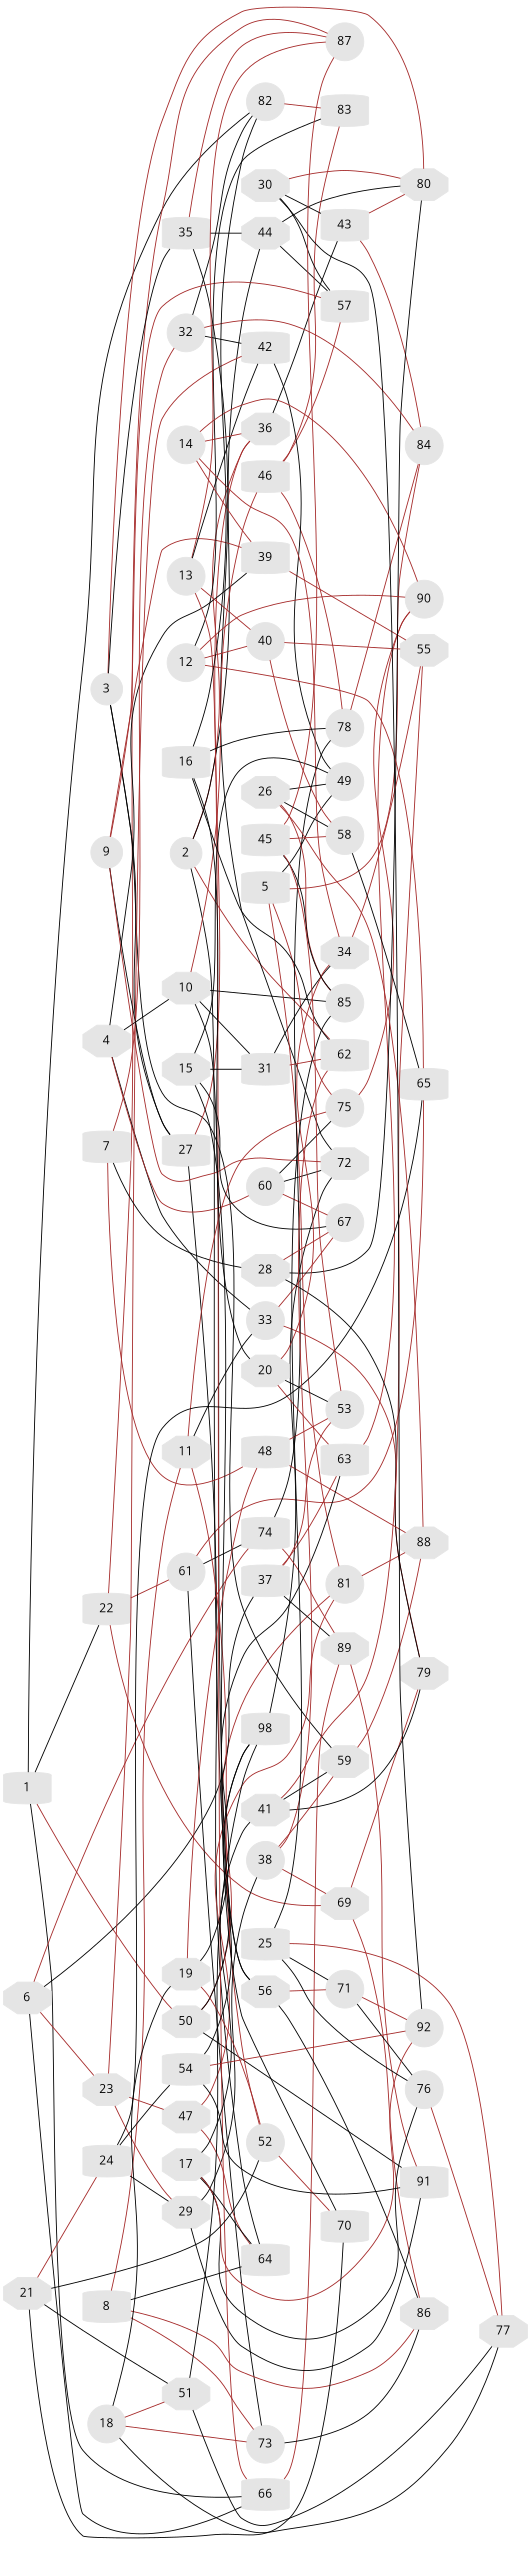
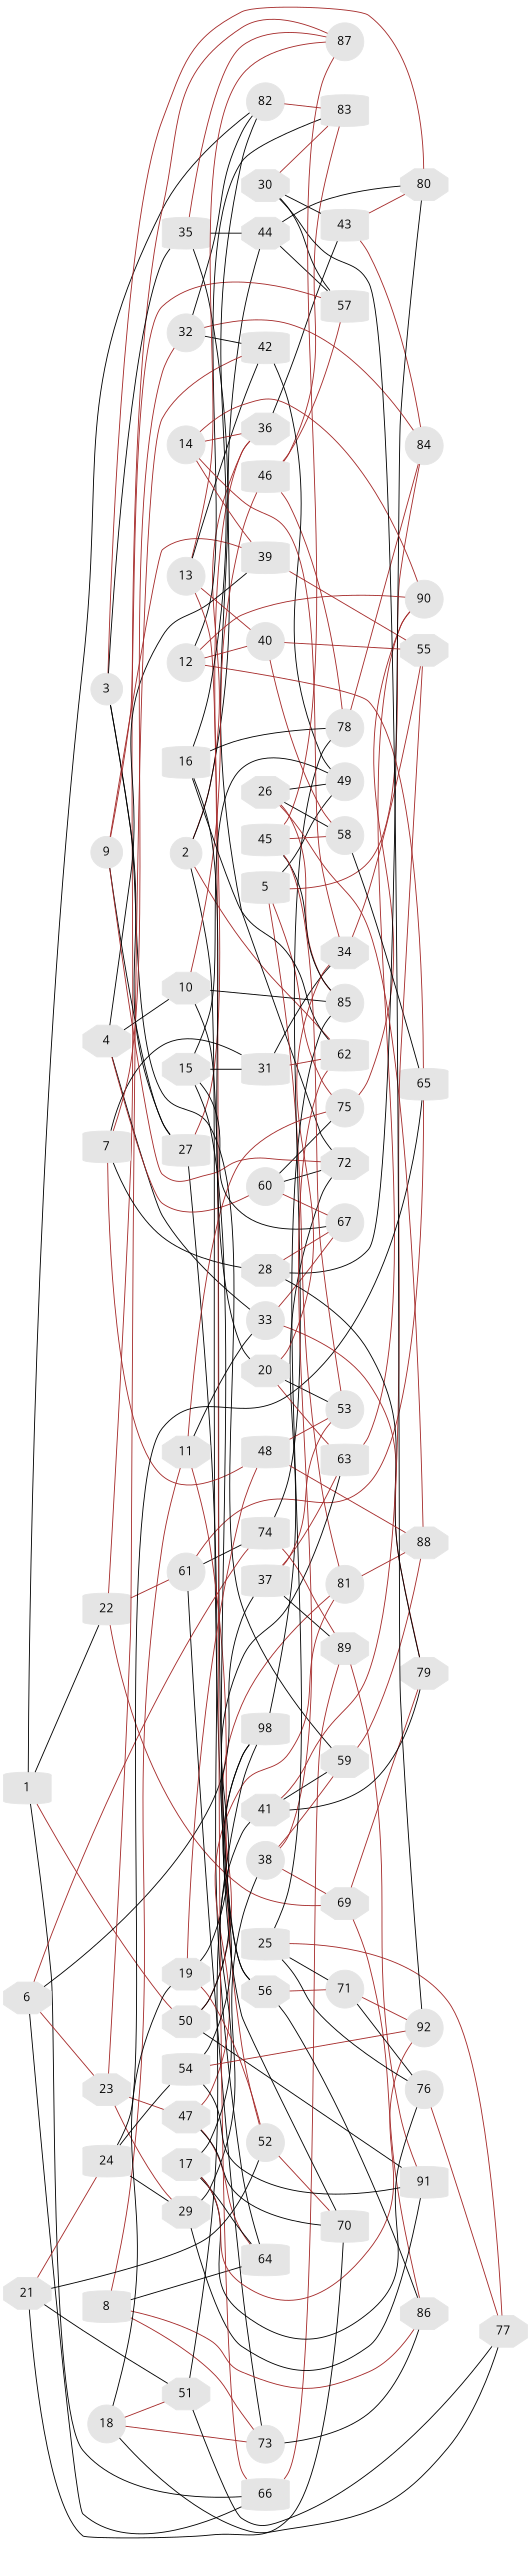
edge "80" -- "30": now "83" -- "30"
edge "10" -- "31": now "7" -- "31"
edge "47" -- "70": added
